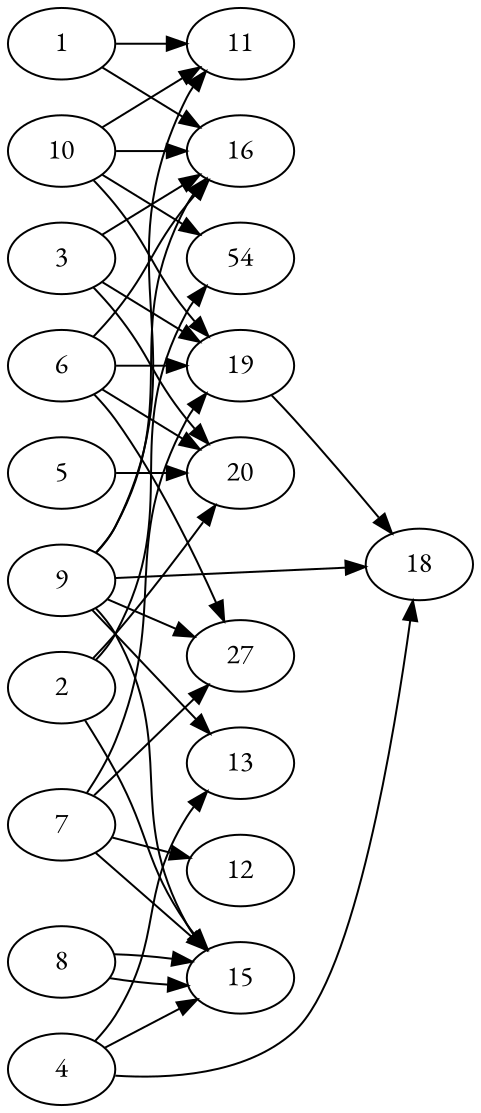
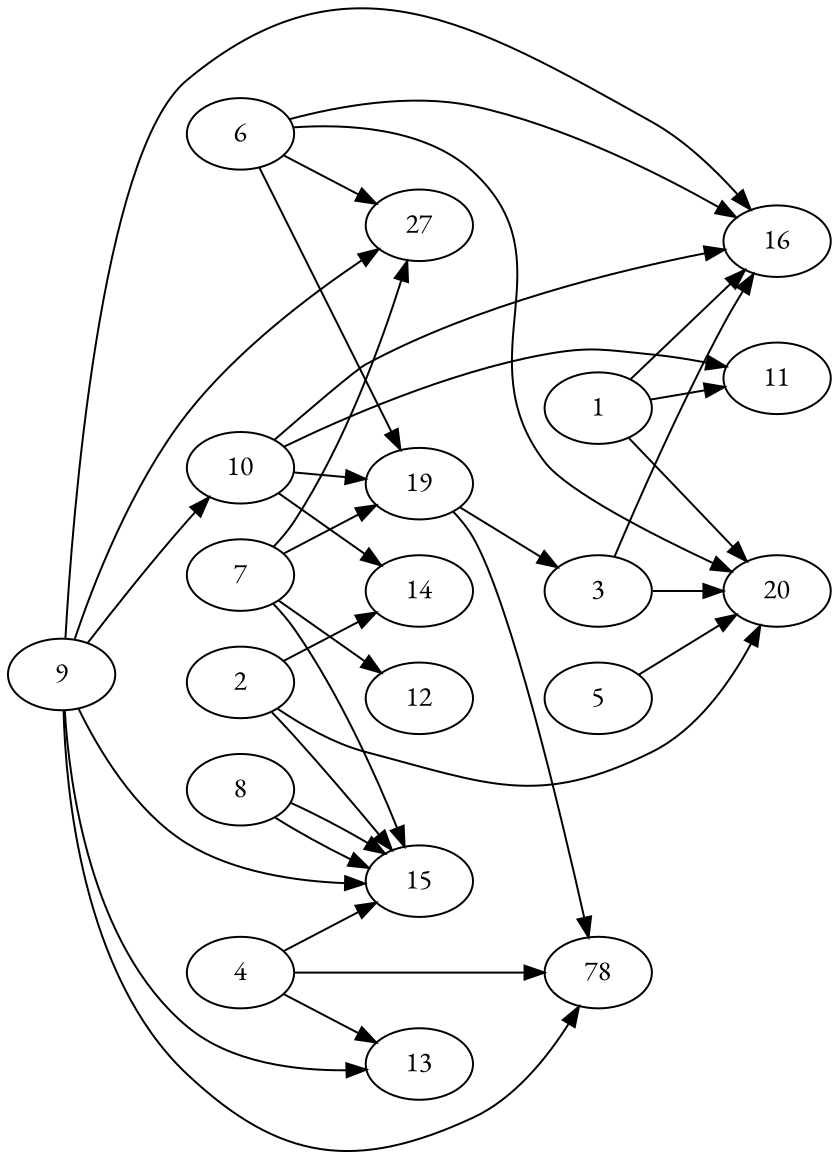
edge "9" -> "11": now "9" -> "10"
node "54": label "54" -> "14"
edge "3" -> "19": reversed
edge "1" -> "20": added
node "18": label "18" -> "78"
